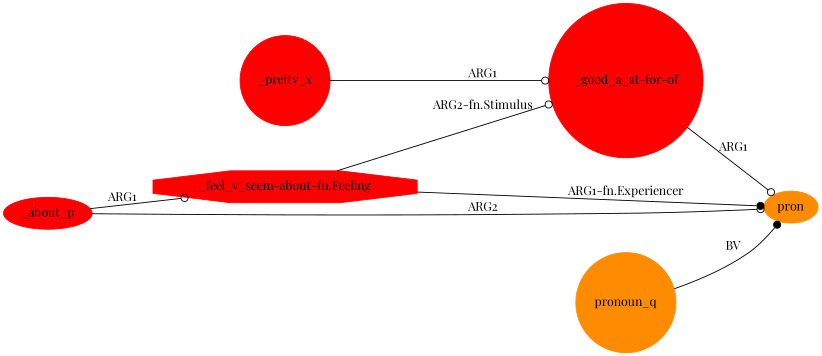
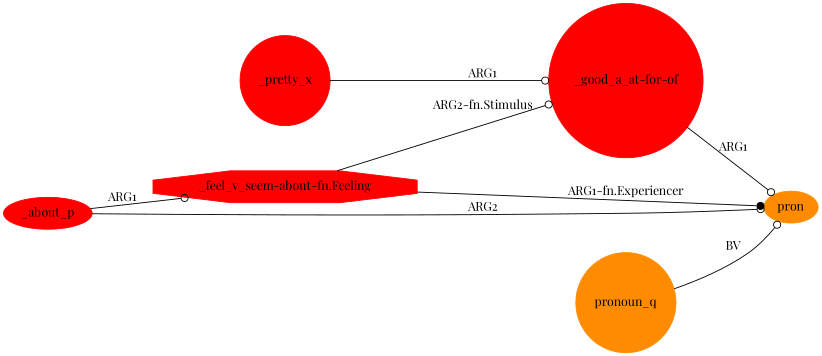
edge "pronoun_q" -> "pron": arrowhead dot -> odot
